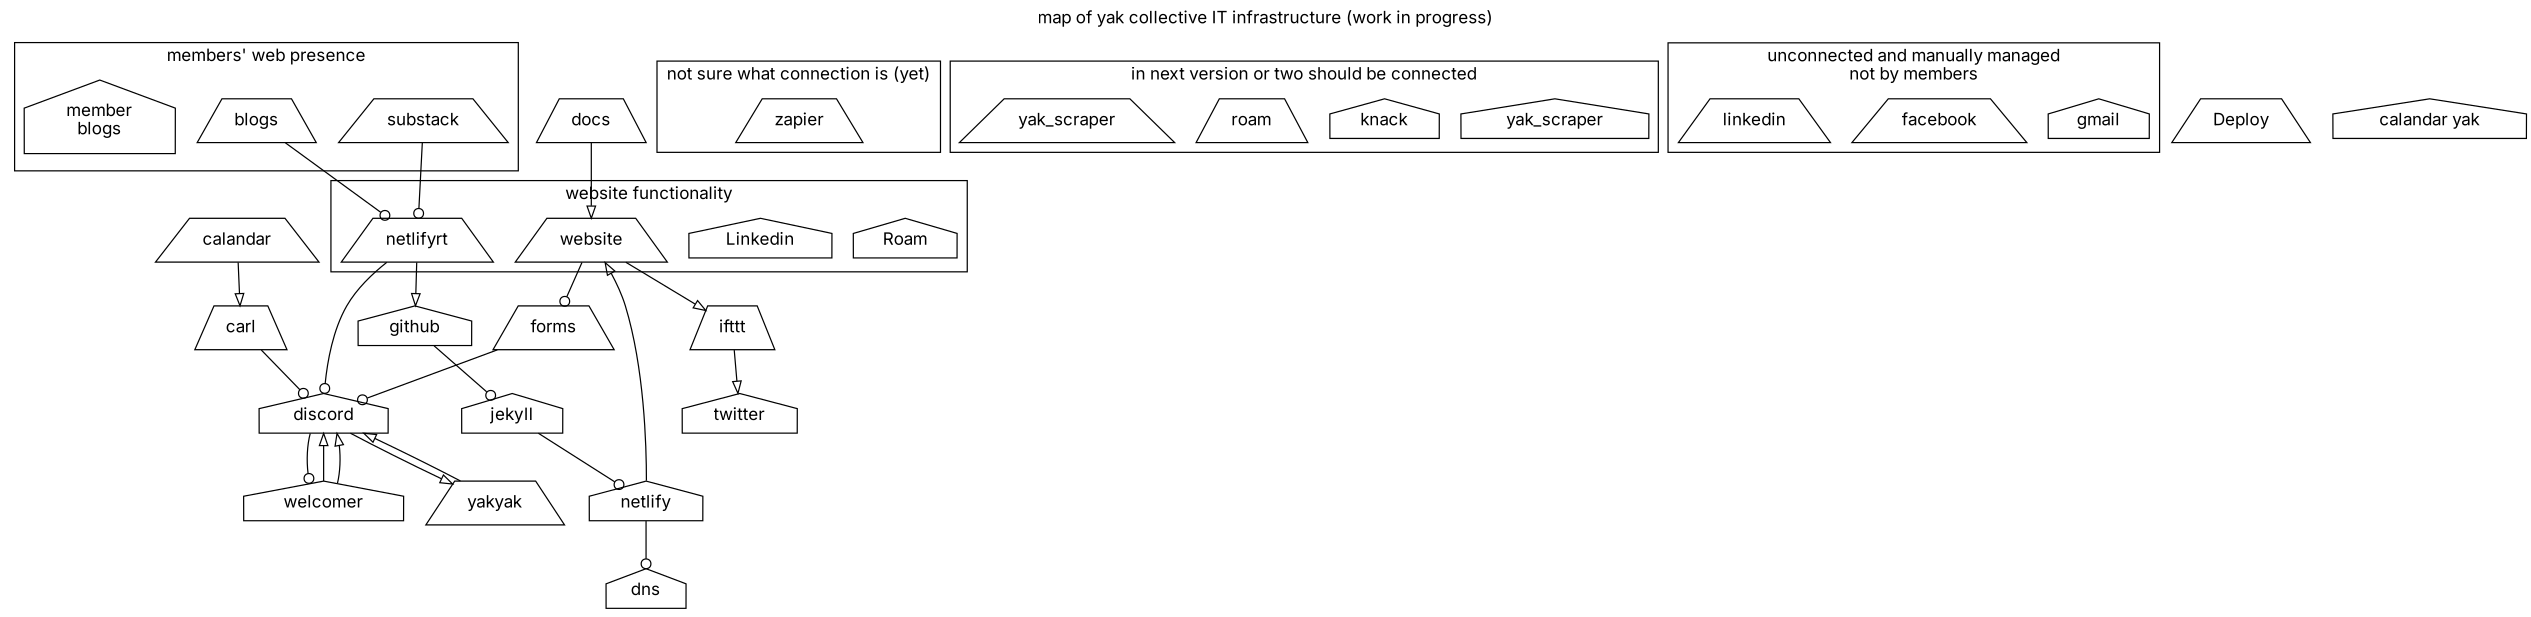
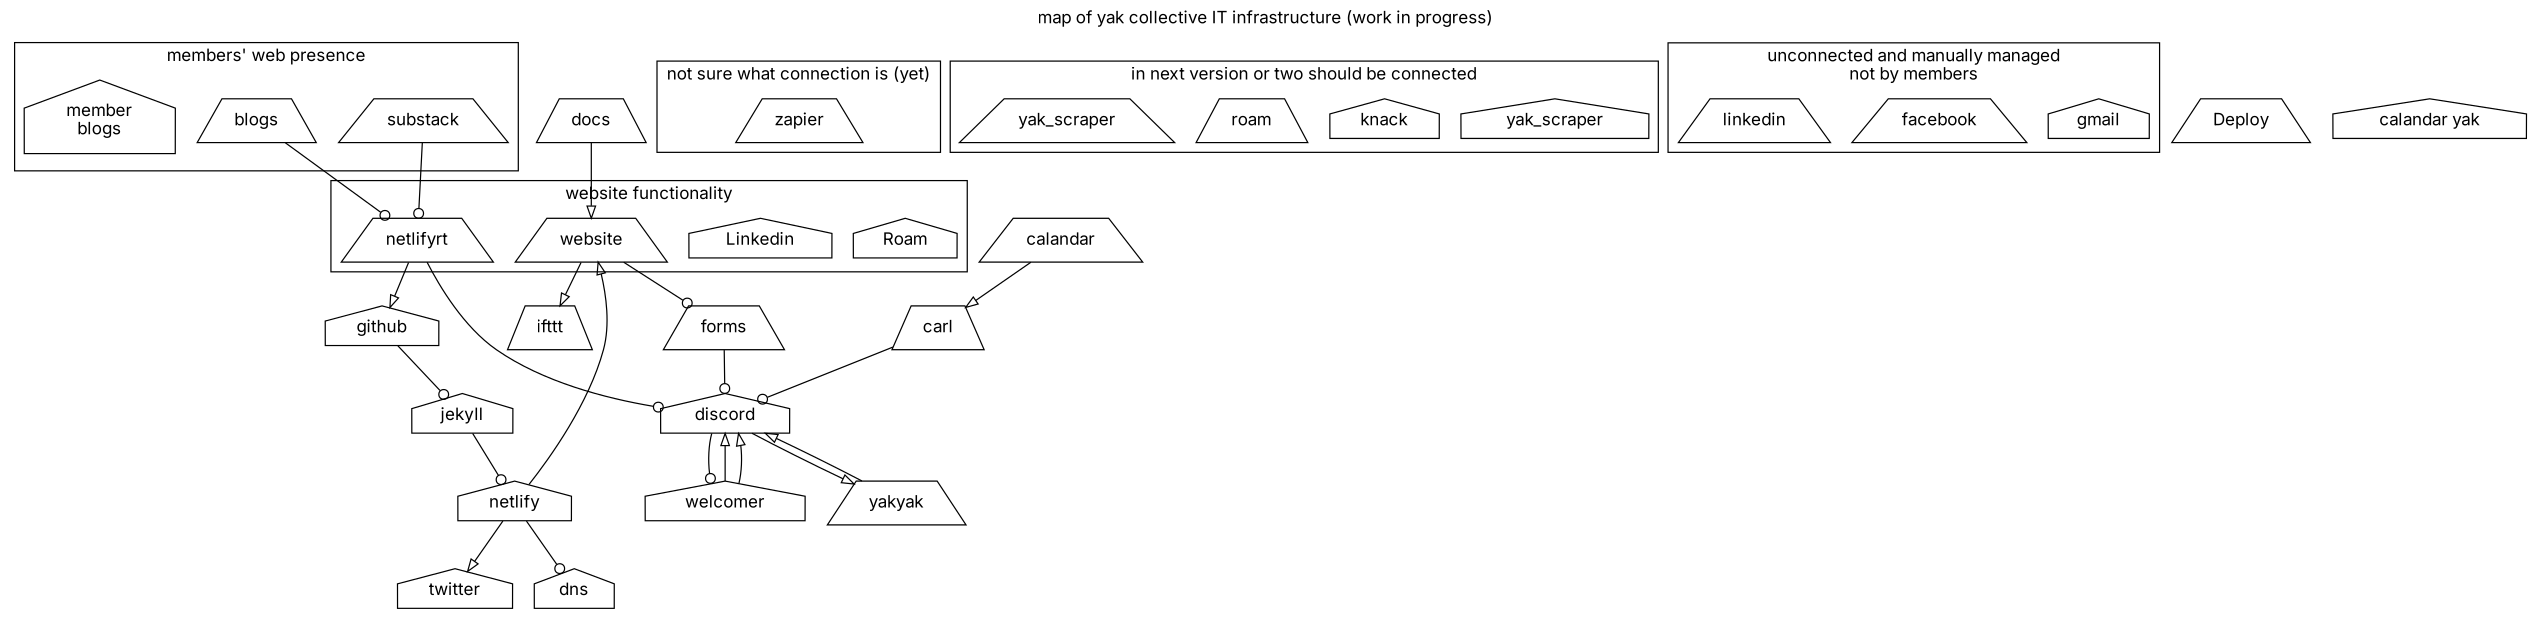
edge "ifttt" -> "twitter": now "netlify" -> "twitter"
